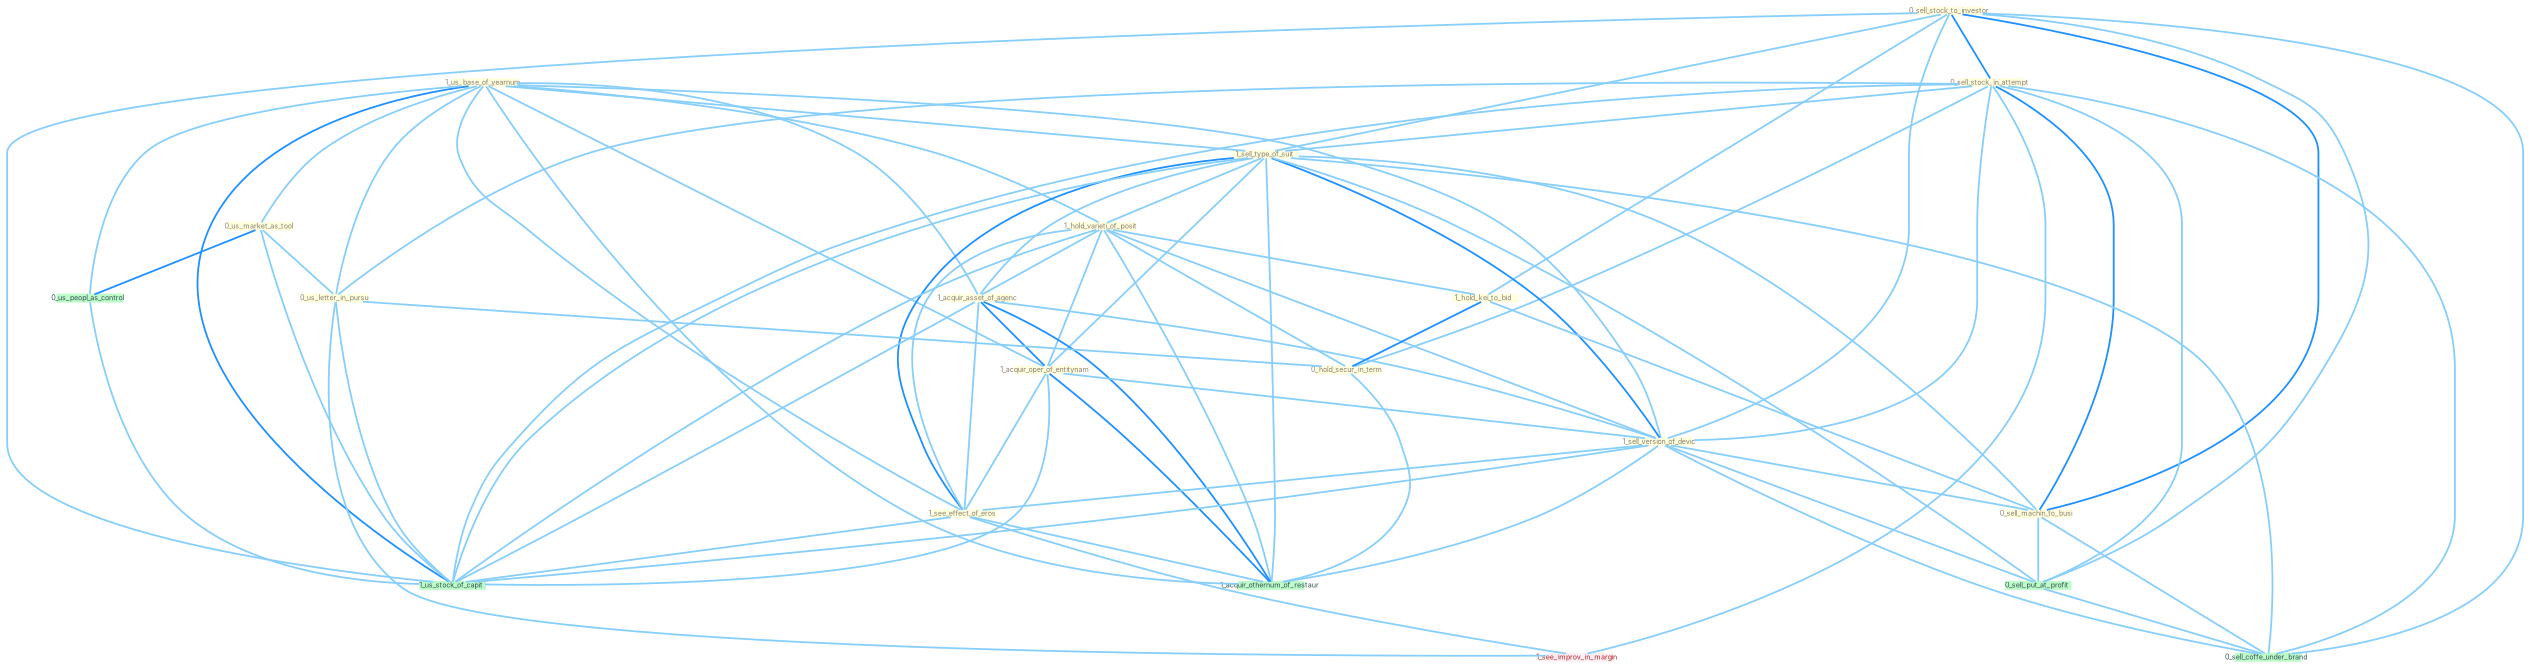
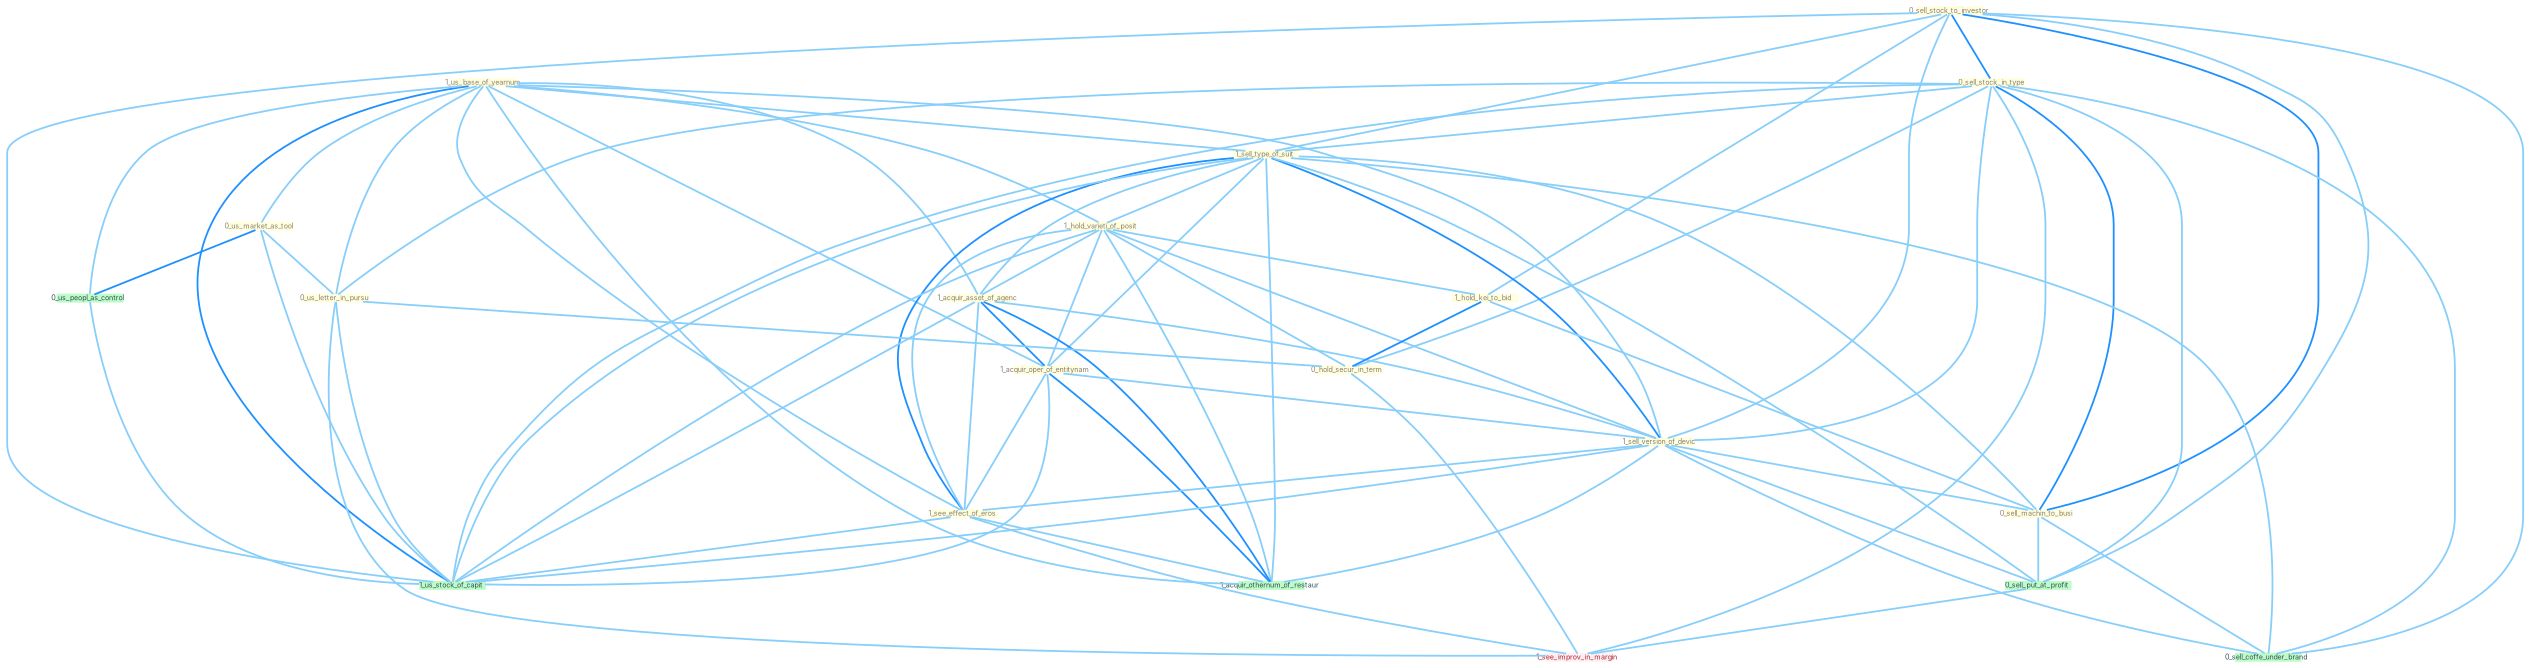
node "0_sell_stock_in_attempt": label "0_sell_stock_in_attempt" -> "0_sell_stock_in_type"
edge "0_hold_secur_in_term" -- "1_acquir_othernum_of_restaur": now "0_hold_secur_in_term" -- "1_see_improv_in_margin"
edge "0_sell_put_at_profit" -- "0_sell_coffe_under_brand": now "0_sell_put_at_profit" -- "1_see_improv_in_margin"
